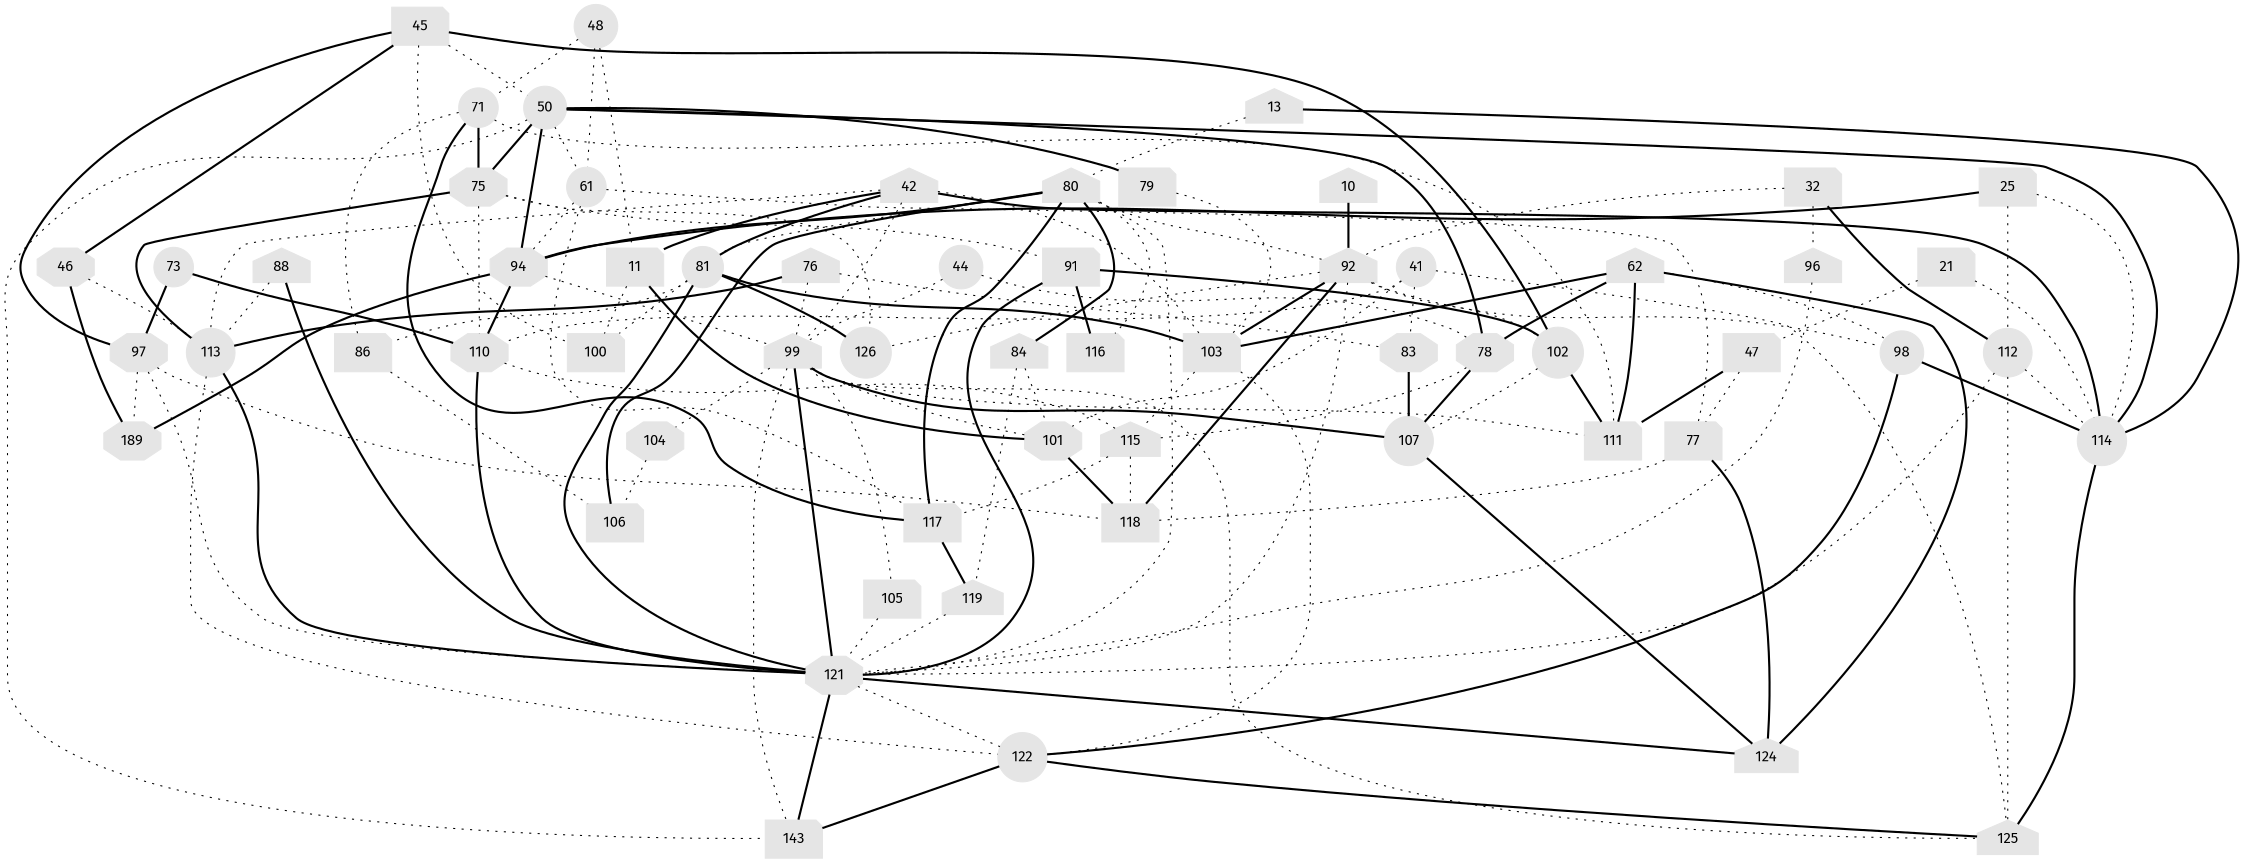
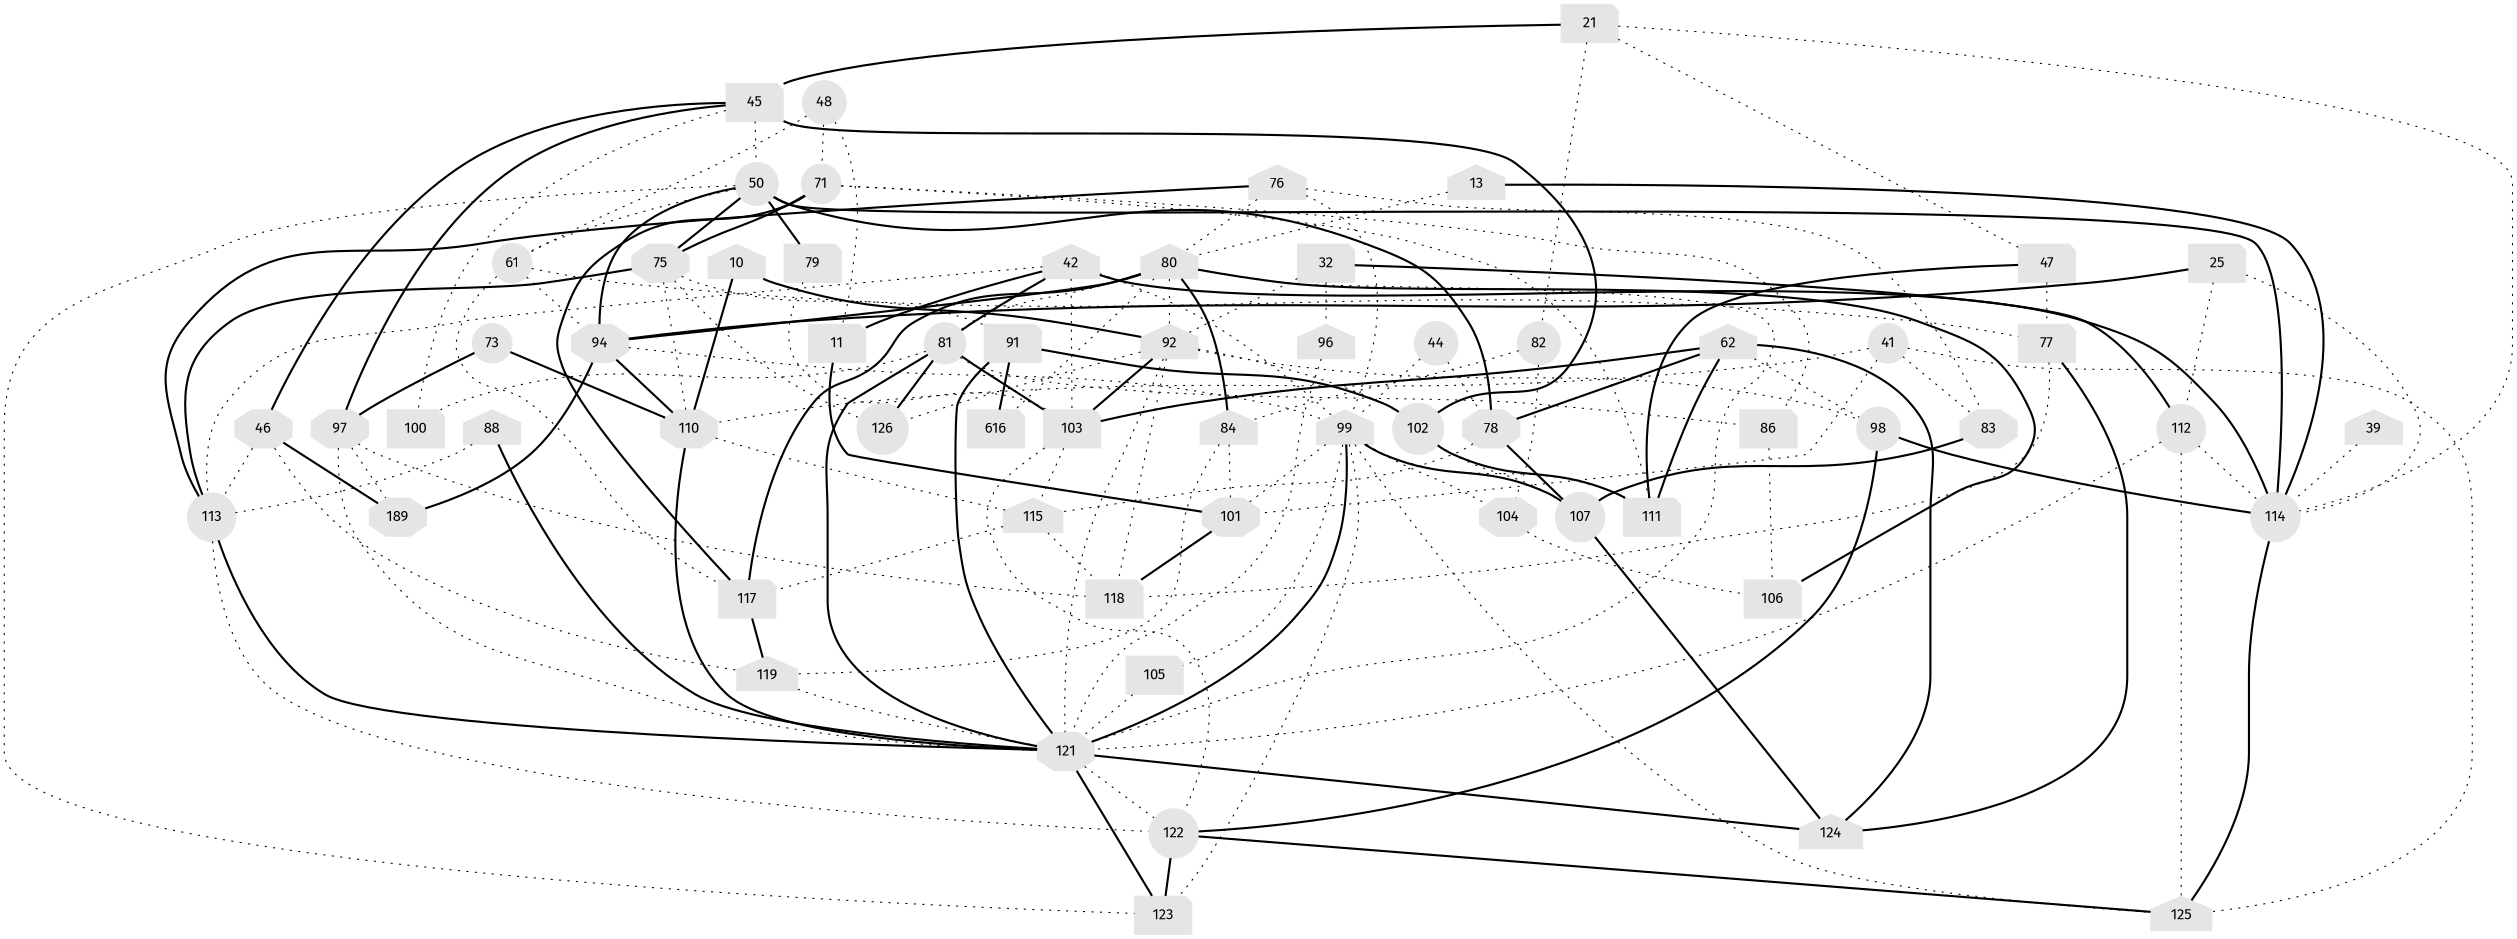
edge "21" -- "45": added
edge "76" -- "80": added
edge "11" -- "100": removed
node "82": added
edge "10" -- "110": added
node "116": label "116" -> "616"
edge "92" -- "118": style bold -> dotted
node "39": added
edge "46" -- "119": added
node "143": label "143" -> "123"
